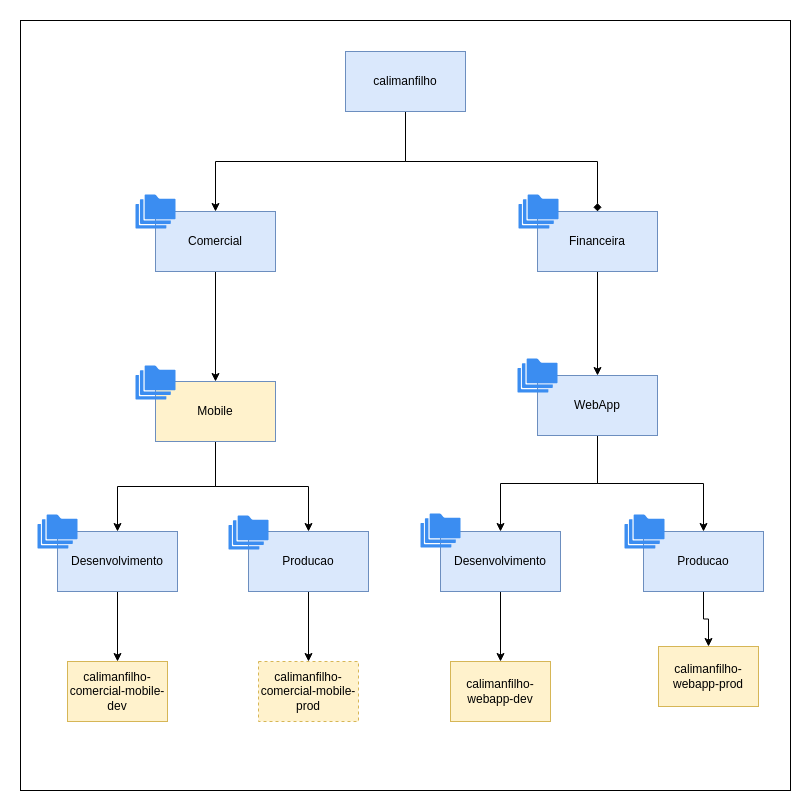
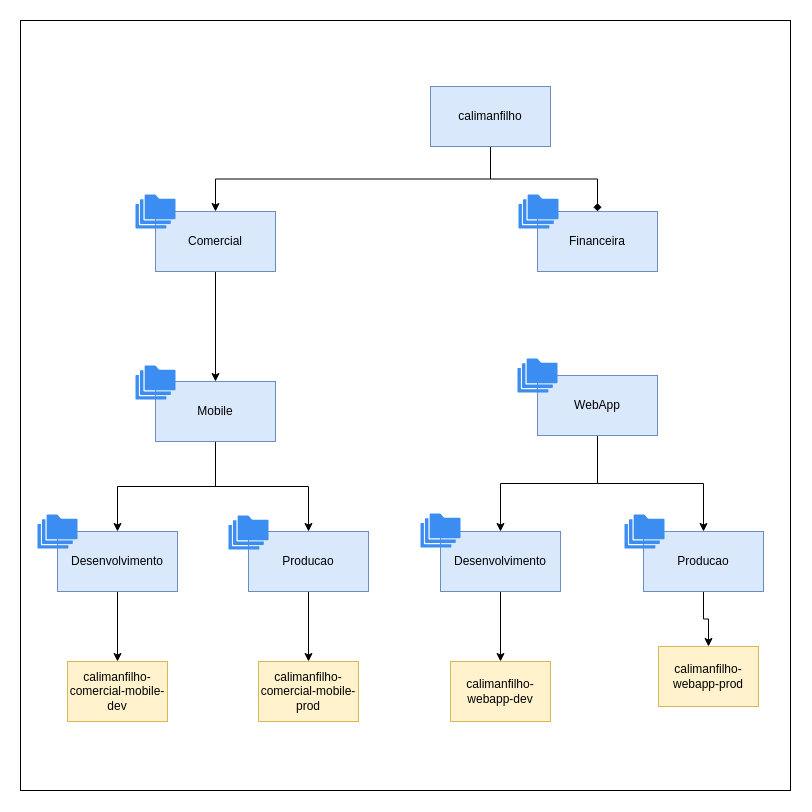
node "calimanfilho": moved (406, 82) -> (491, 117)
edge "Financeira" -> "WebApp": removed
node "Mobile": fillcolor #fff2cc -> #dae8fc
node "calimanfilho-comercial-mobile-prod": style dashed -> solid
